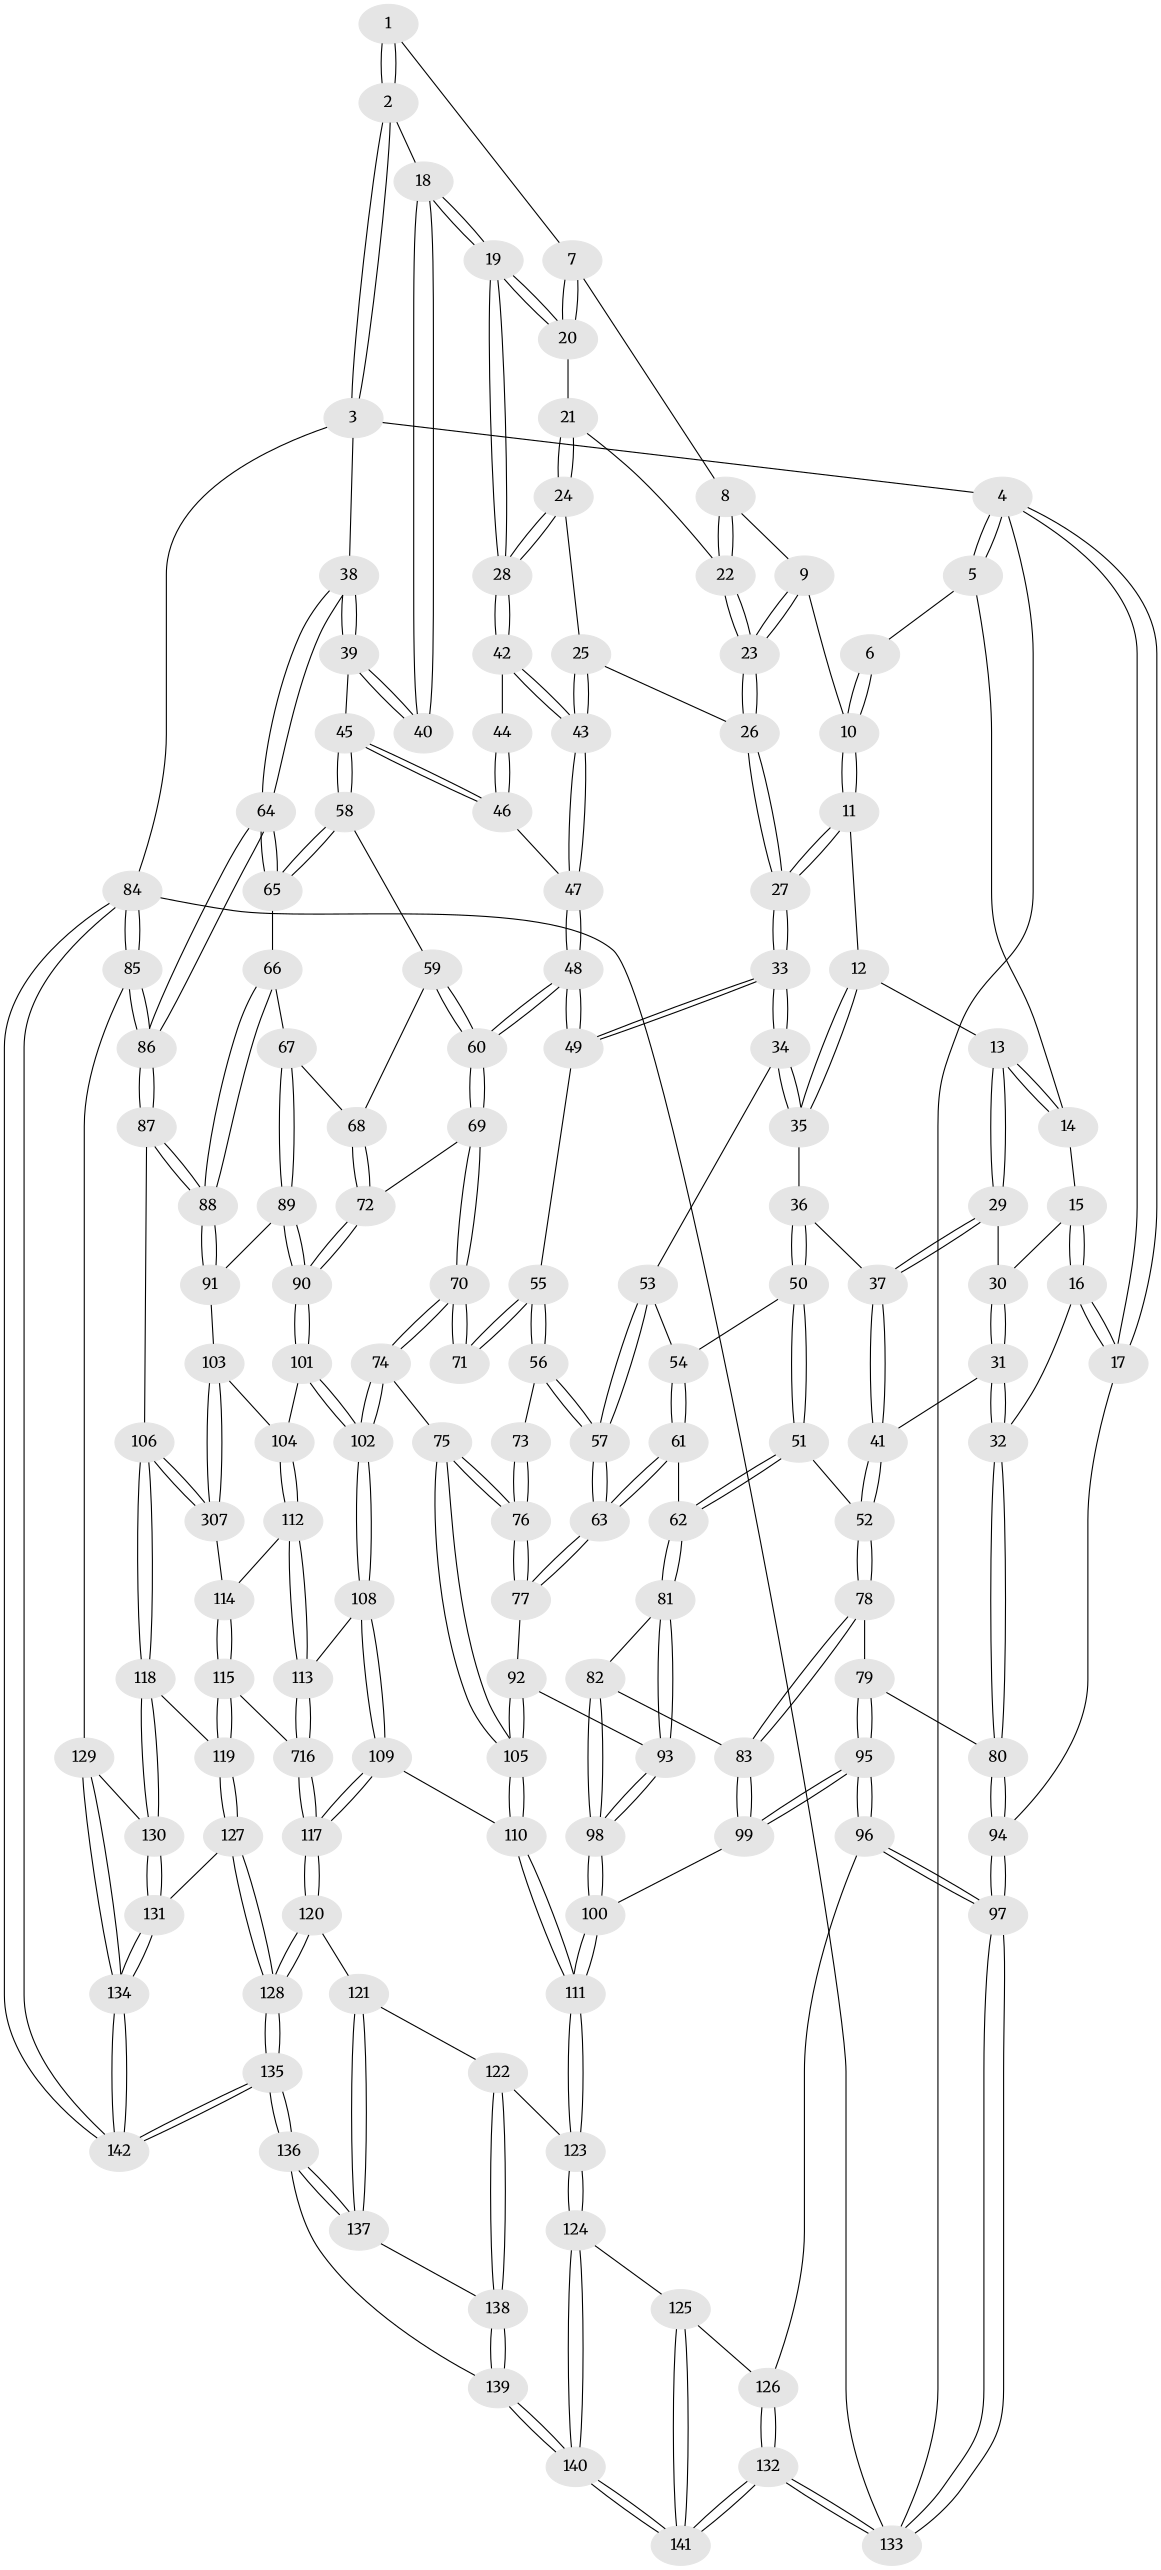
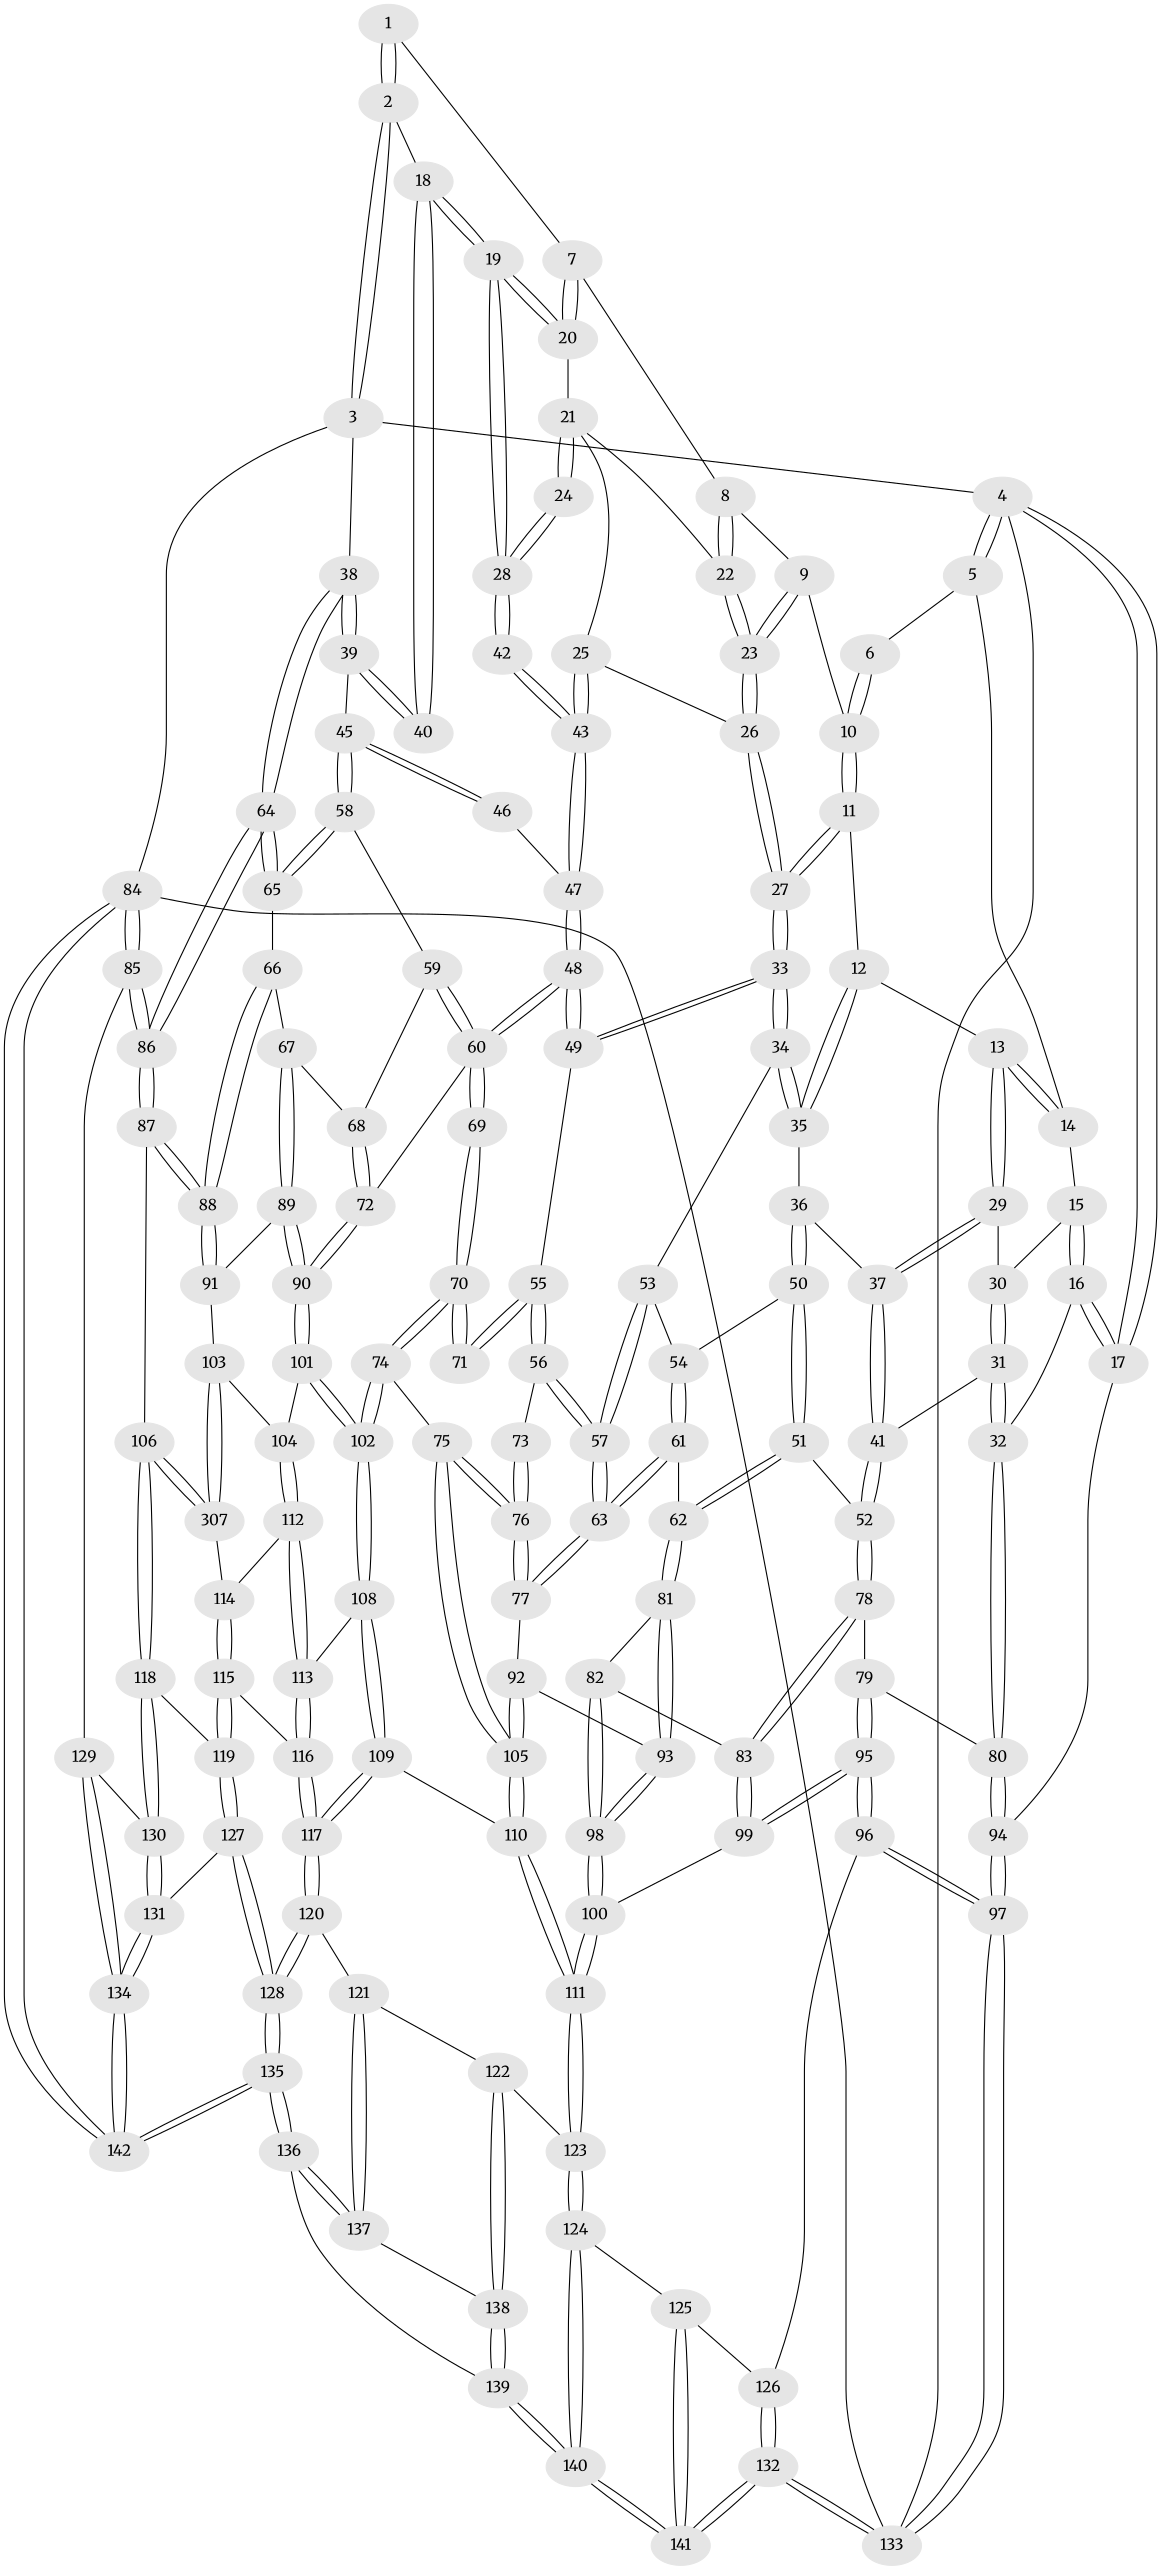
edge "24" -- "25": now "21" -- "25"
node "44": removed
edge "69" -- "72": now "60" -- "72"
node "716": label "716" -> "116"
